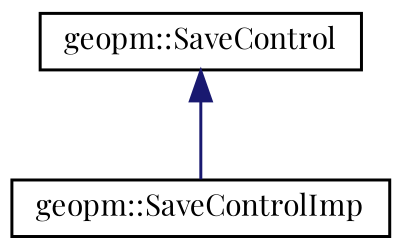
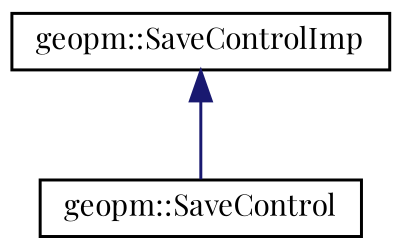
edge "geopm::SaveControlImp" -> "geopm::SaveControl": reversed
